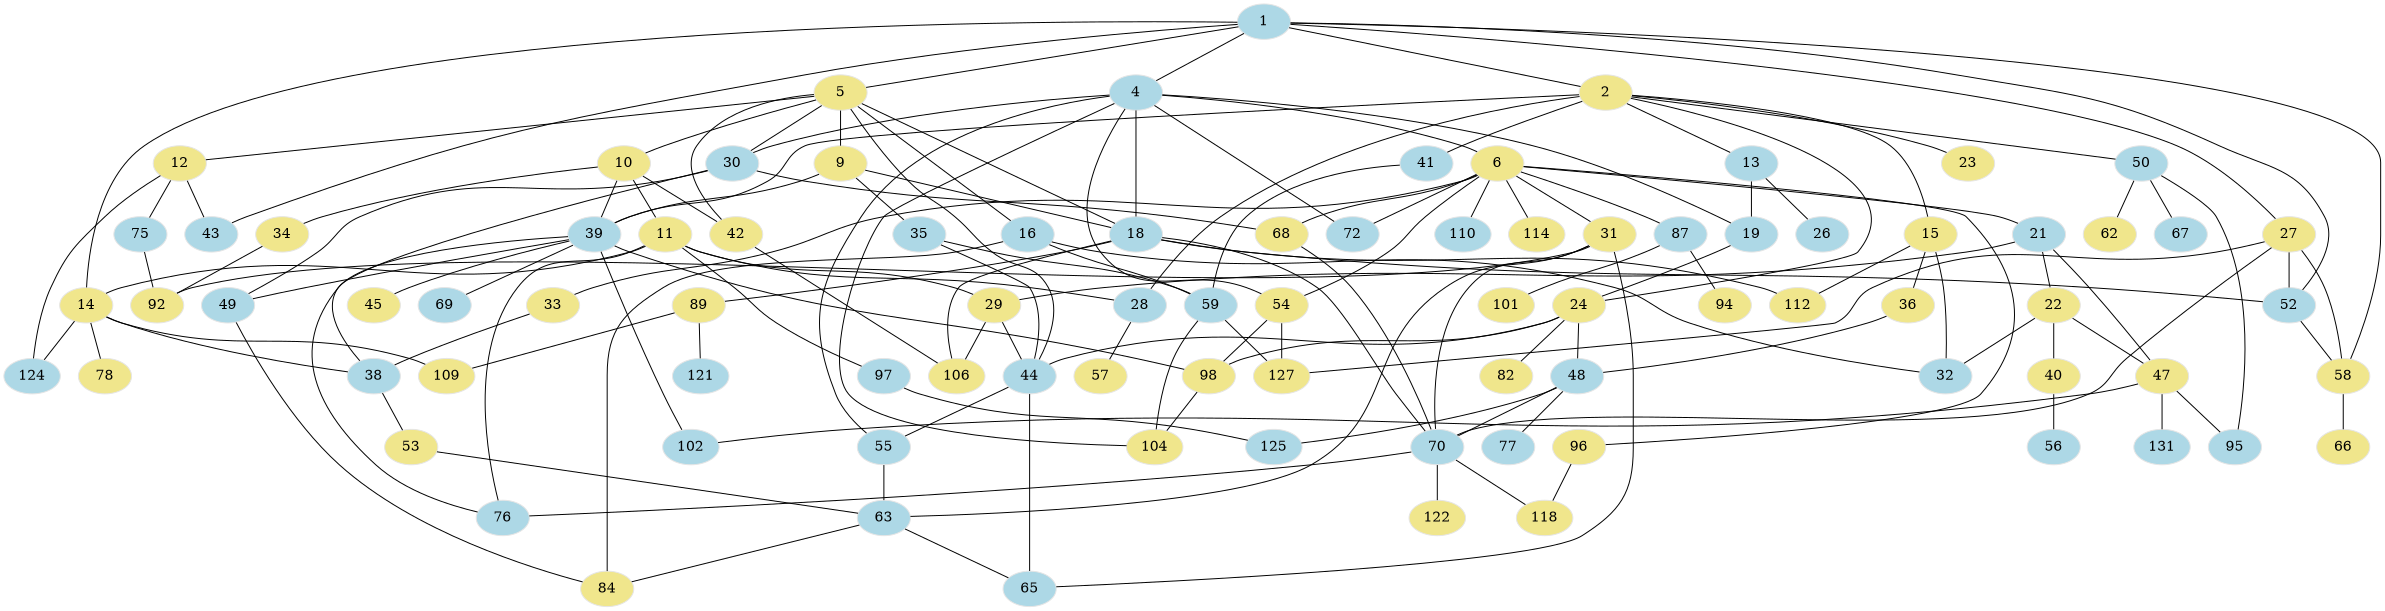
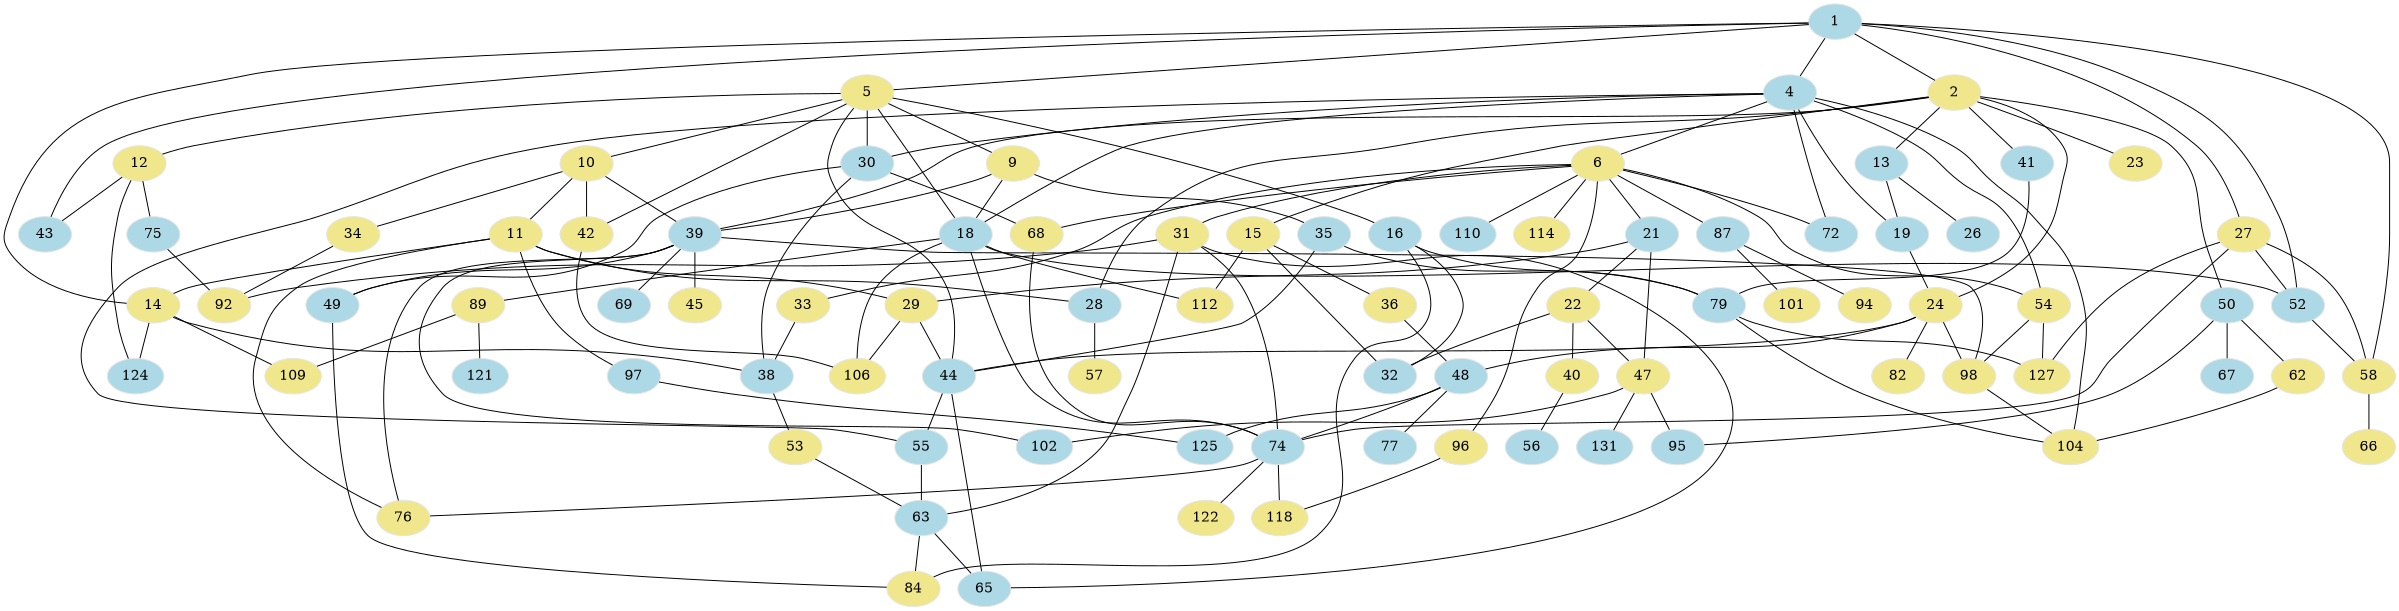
node "59": label "59" -> "79"
node "78": removed
edge "62" -- "104": added
node "70": label "70" -> "74"
node "76": fillcolor lightblue -> khaki
